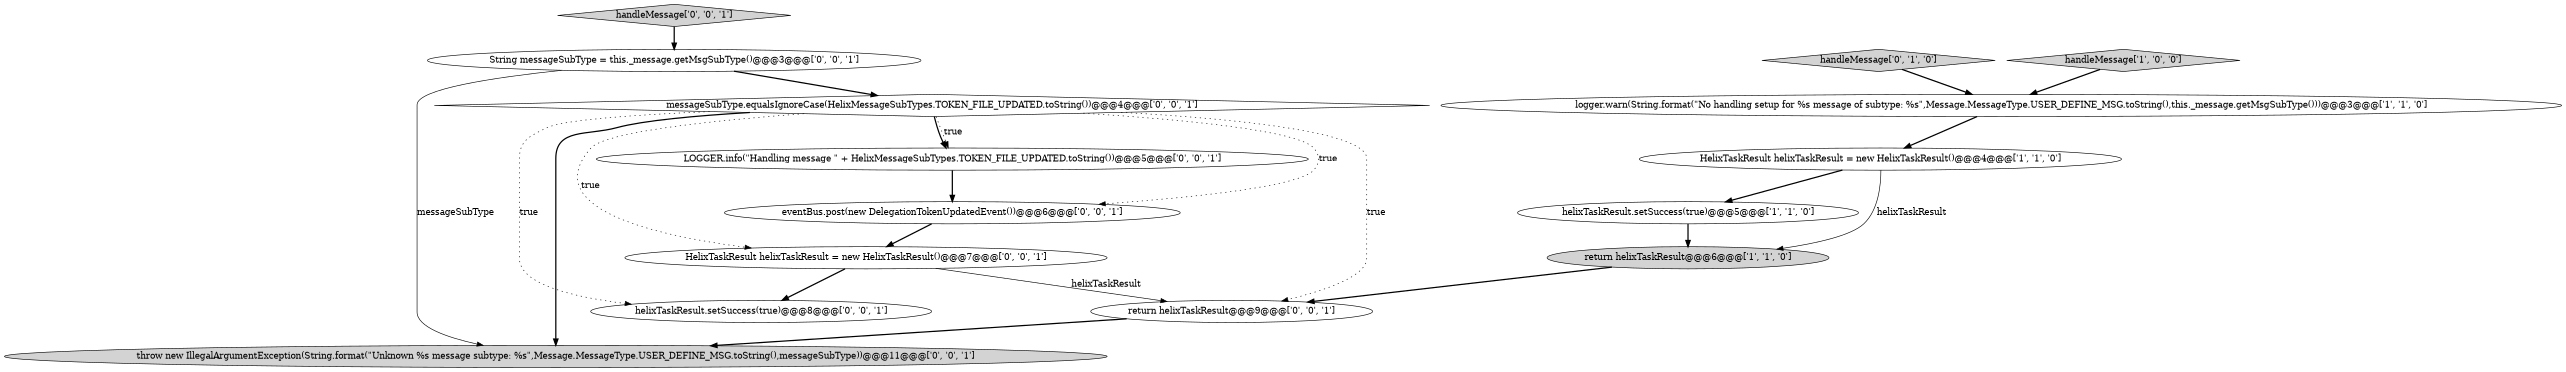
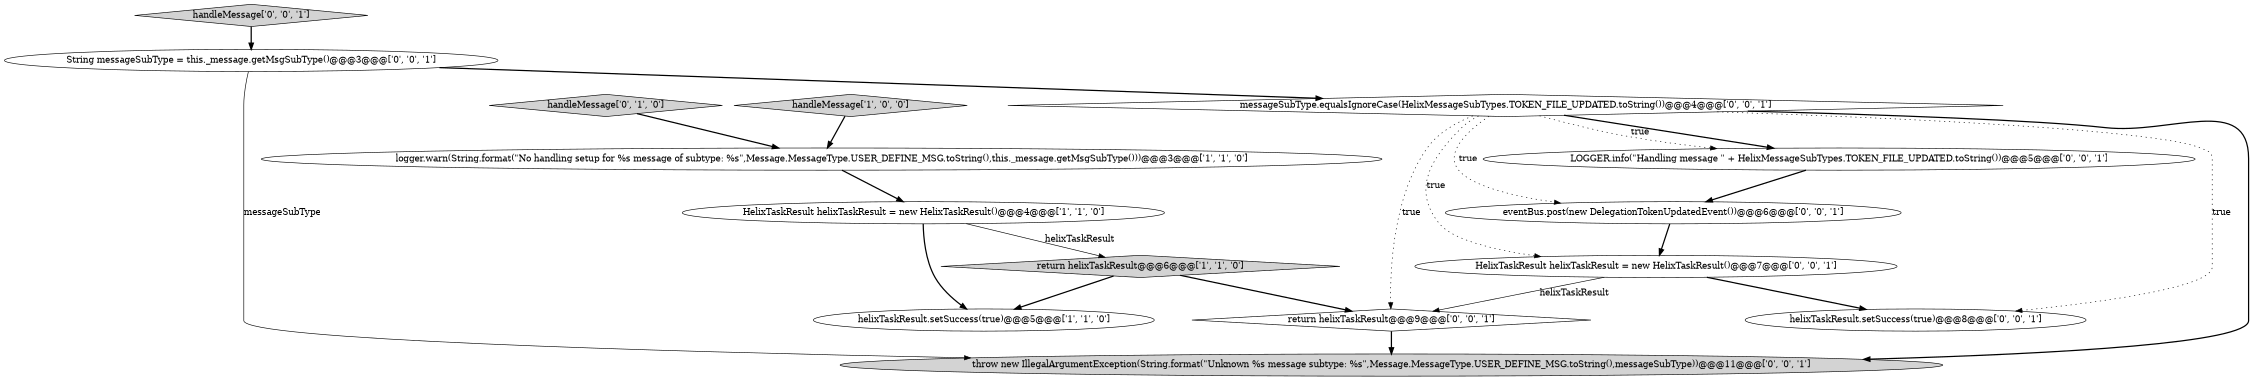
edge "helixTaskResult.setSuccess(true)@@@5@@@['1', '1', '0']" -> "return helixTaskResult@@@6@@@['1', '1', '0']": reversed
node "return helixTaskResult@@@6@@@['1', '1', '0']": shape ellipse -> diamond
node "return helixTaskResult@@@9@@@['0', '0', '1']": shape ellipse -> diamond
